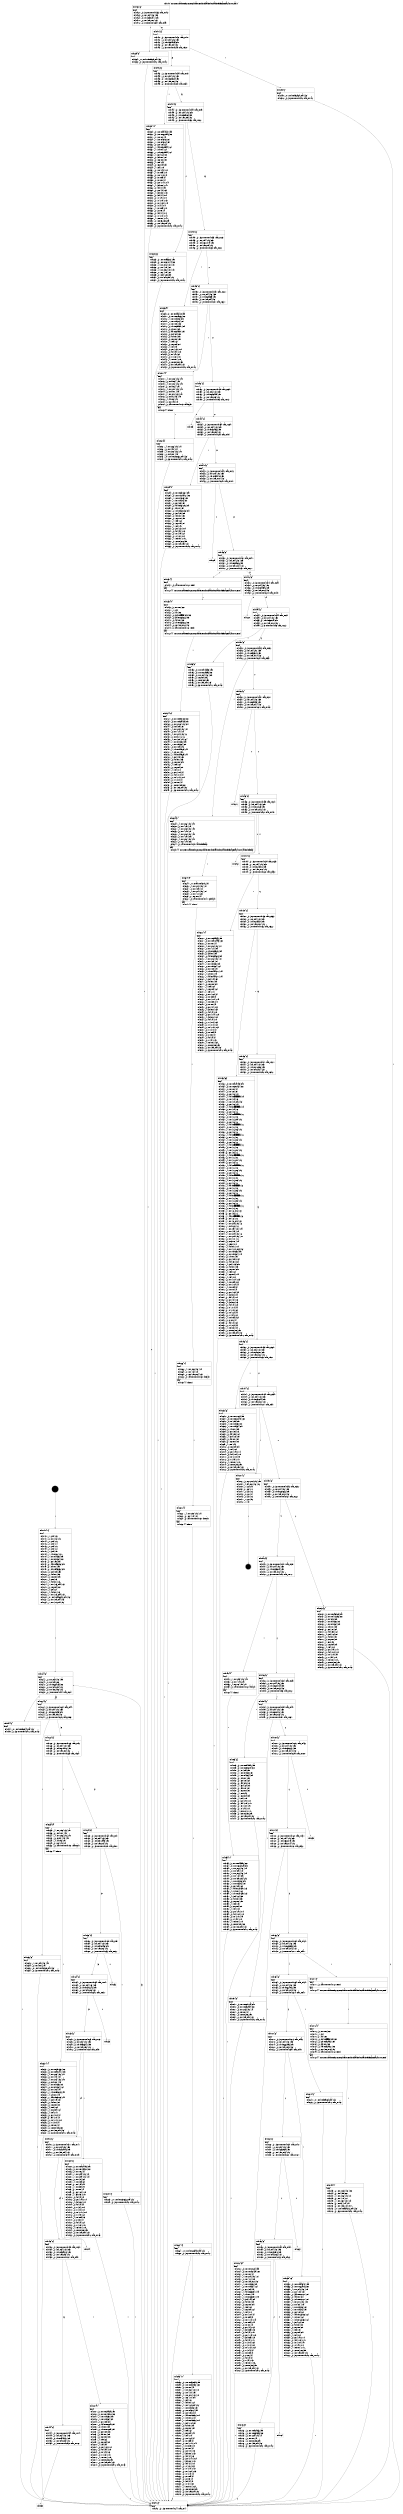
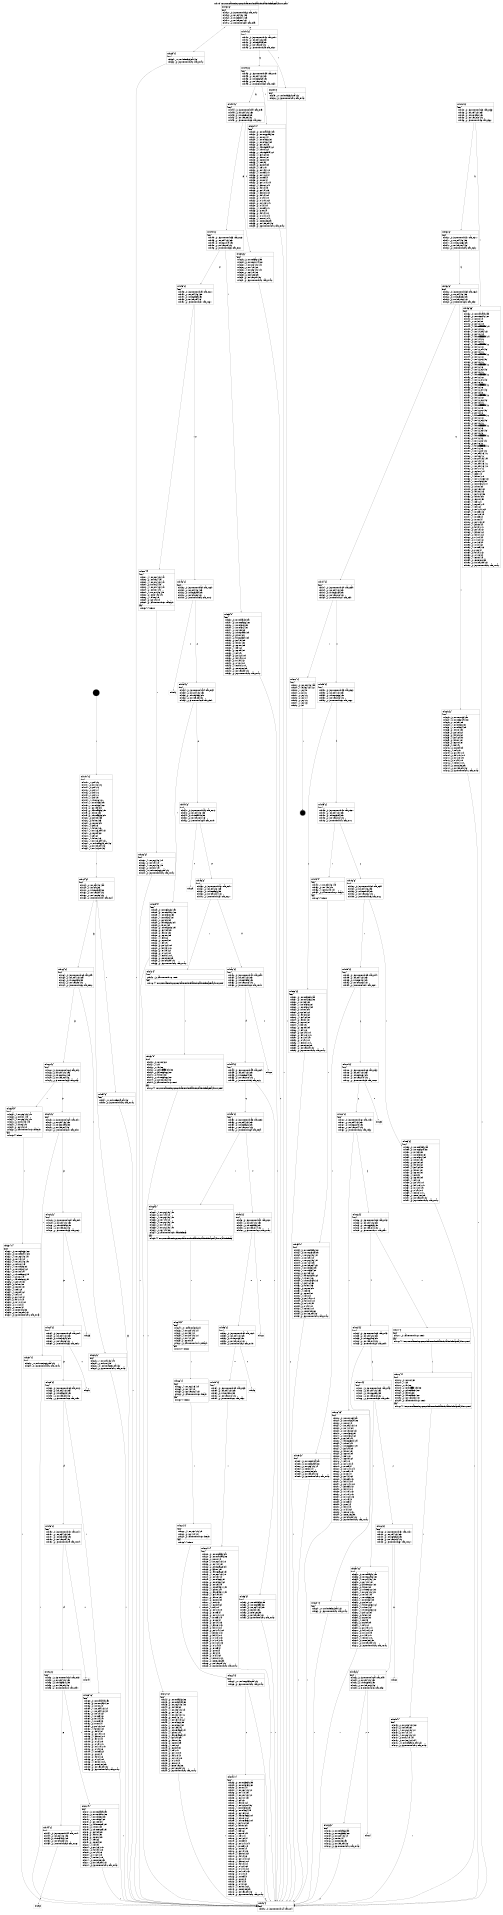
edge "0x401b04 [28]" -> "0x401b20 [28]": removed, label "16"
